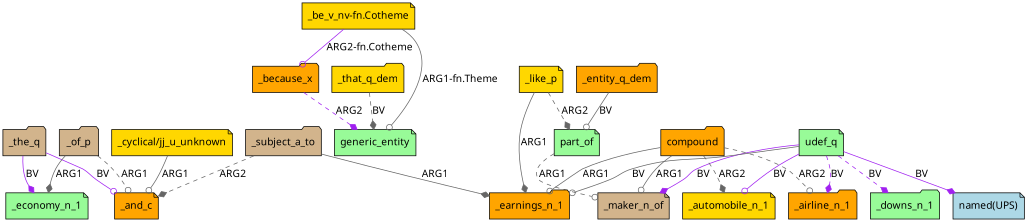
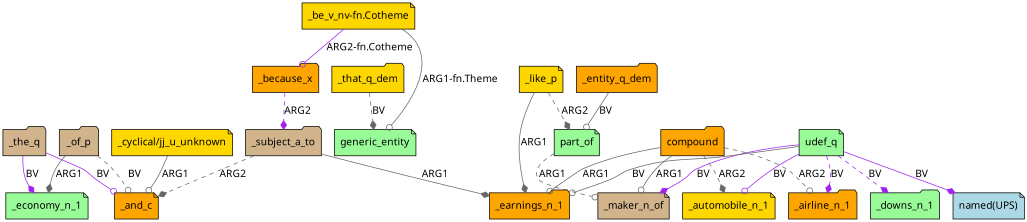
edge "_because_x" -> "generic_entity": now "_because_x" -> "_subject_a_to"
edge "_of_p" -> "_and_c": label "ARG1" -> "BV"
